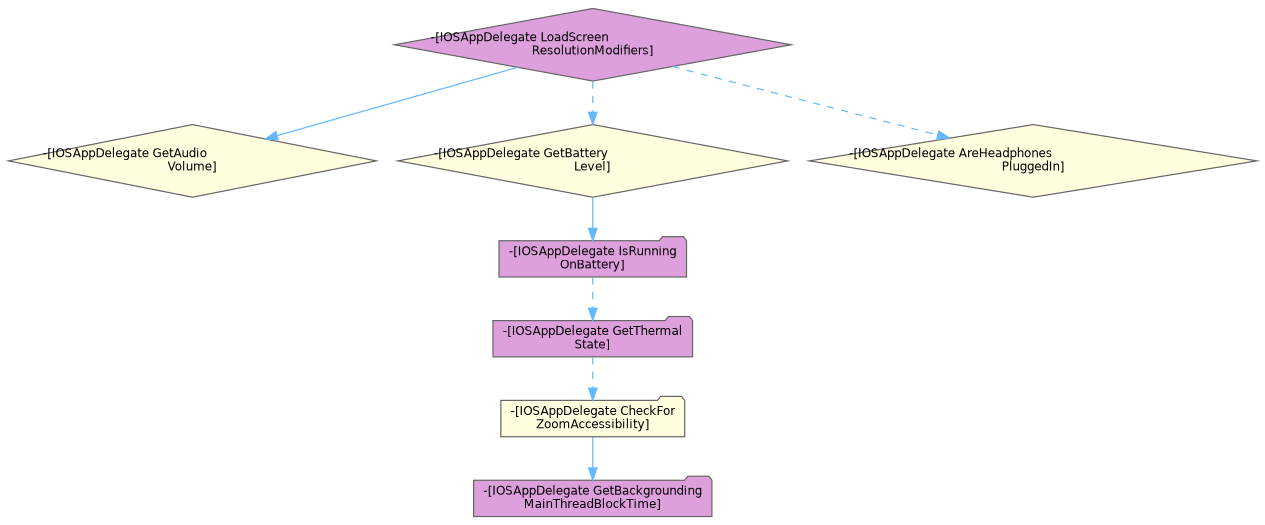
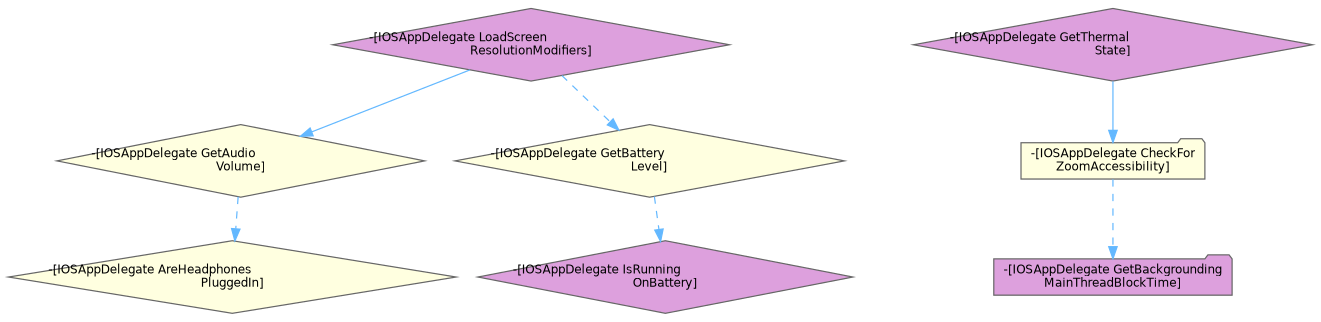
edge "-[IOSAppDelegate LoadScreen ResolutionModifiers]" -> "-[IOSAppDelegate AreHeadphones PluggedIn]": now "-[IOSAppDelegate GetAudio Volume]" -> "-[IOSAppDelegate AreHeadphones PluggedIn]"
edge "-[IOSAppDelegate GetBattery Level]" -> "-[IOSAppDelegate IsRunning OnBattery]": style solid -> dashed
node "-[IOSAppDelegate IsRunning OnBattery]": shape folder -> diamond
edge "-[IOSAppDelegate IsRunning OnBattery]" -> "-[IOSAppDelegate GetThermal State]": removed
node "-[IOSAppDelegate GetThermal State]": shape folder -> diamond
edge "-[IOSAppDelegate GetThermal State]" -> "-[IOSAppDelegate CheckFor ZoomAccessibility]": style dashed -> solid
edge "-[IOSAppDelegate CheckFor ZoomAccessibility]" -> "-[IOSAppDelegate GetBackgrounding MainThreadBlockTime]": style solid -> dashed
